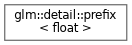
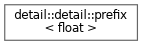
node "glm::detail::prefix < float >": label "glm::detail::prefix < float >" -> "detail::detail::prefix < float >"
